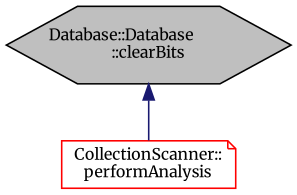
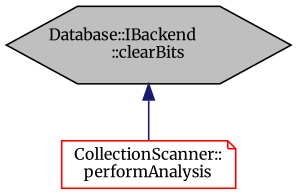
node "Database::Database ::clearBits": label "Database::Database ::clearBits" -> "Database::IBackend ::clearBits"
